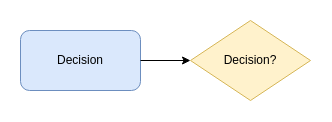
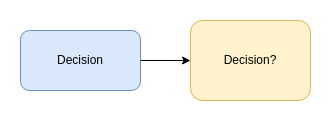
node "Decision?": shape diamond -> rounded rectangle
